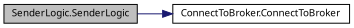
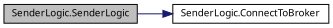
node "ConnectToBroker.ConnectToBroker": label "ConnectToBroker.ConnectToBroker" -> "SenderLogic.ConnectToBroker"
